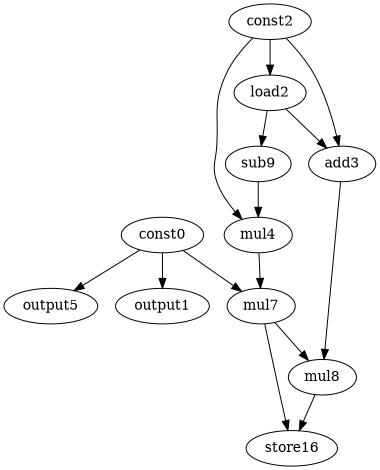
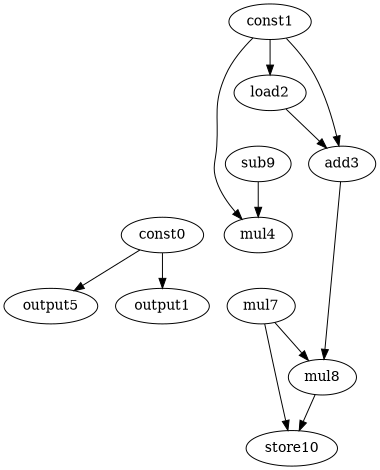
node "const2": label "const2" -> "const1"
edge "load2" -> "sub9": removed
edge "mul4" -> "mul7": removed
edge "const0" -> "mul7": removed
node "store16": label "store16" -> "store10"
